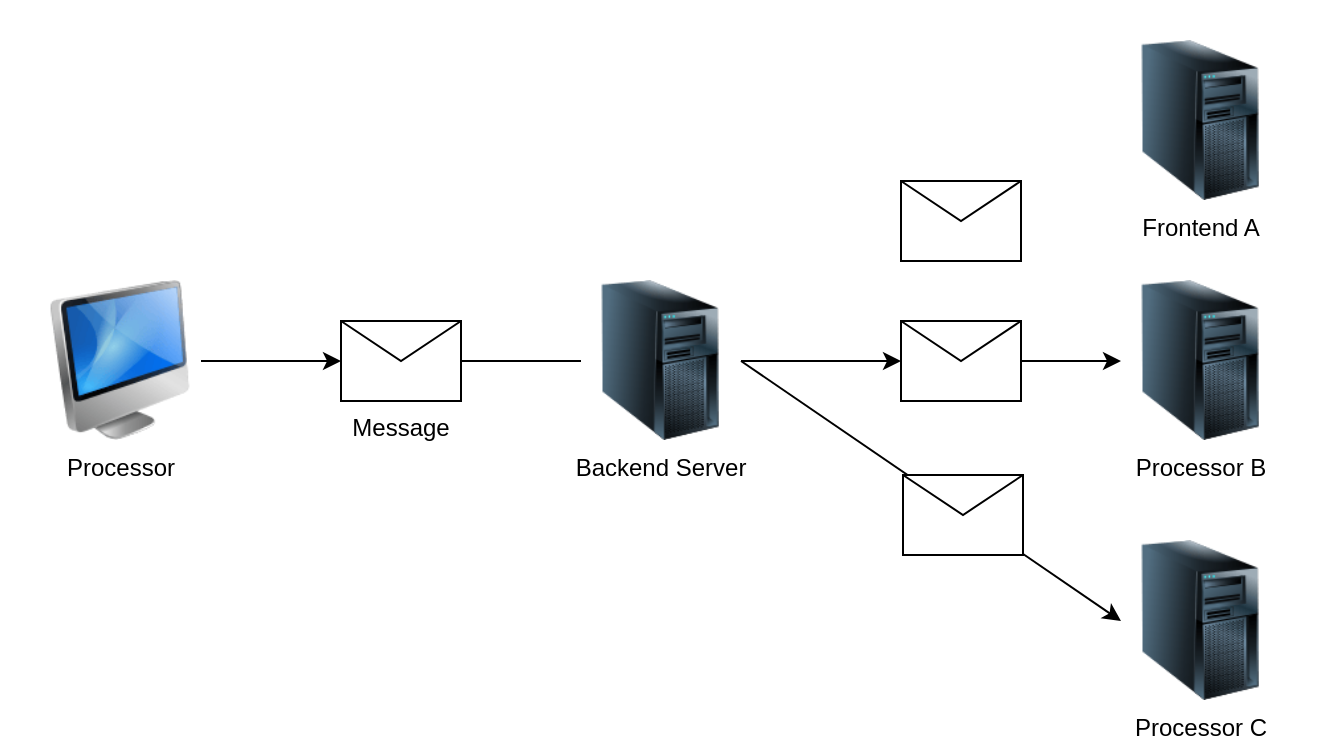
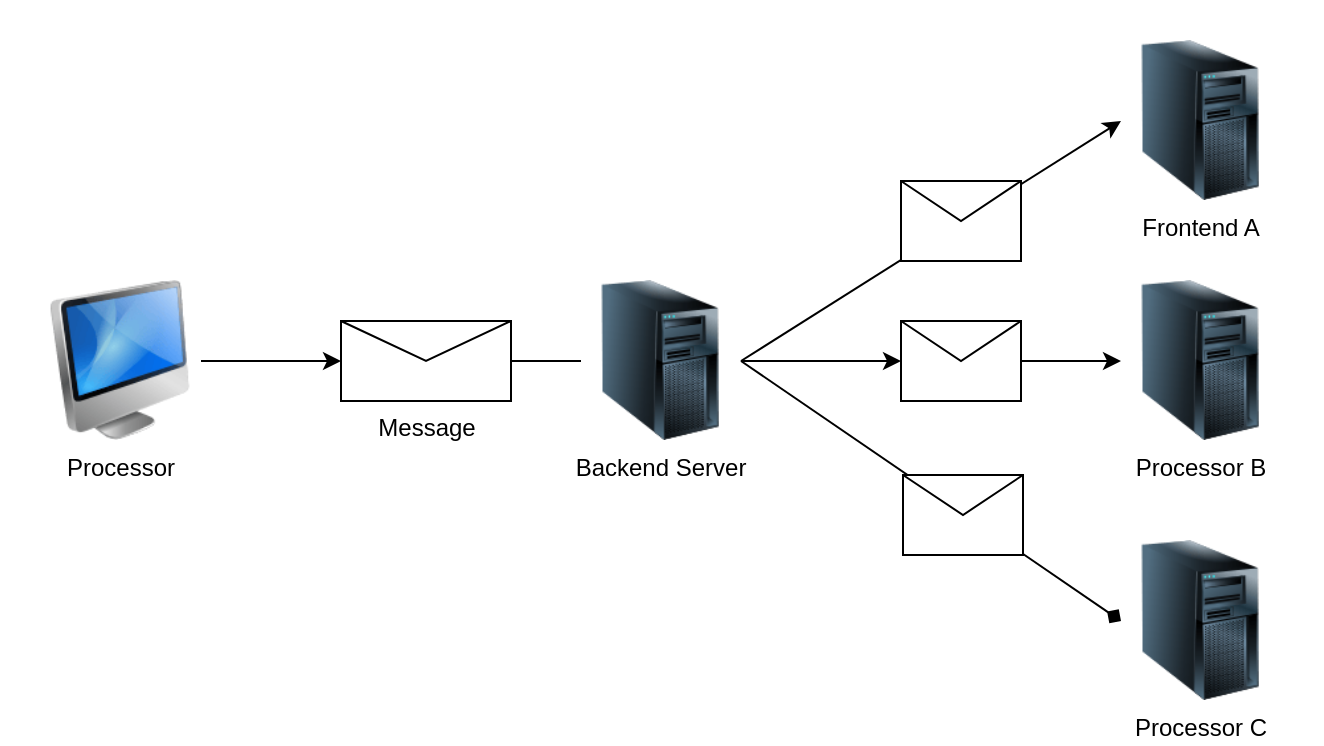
edge "Backend Server" -> "Frontend A": added
node "Message": size 120x80 -> 170x80
edge "Backend Server" -> "Processor C": arrowhead classic -> diamond
